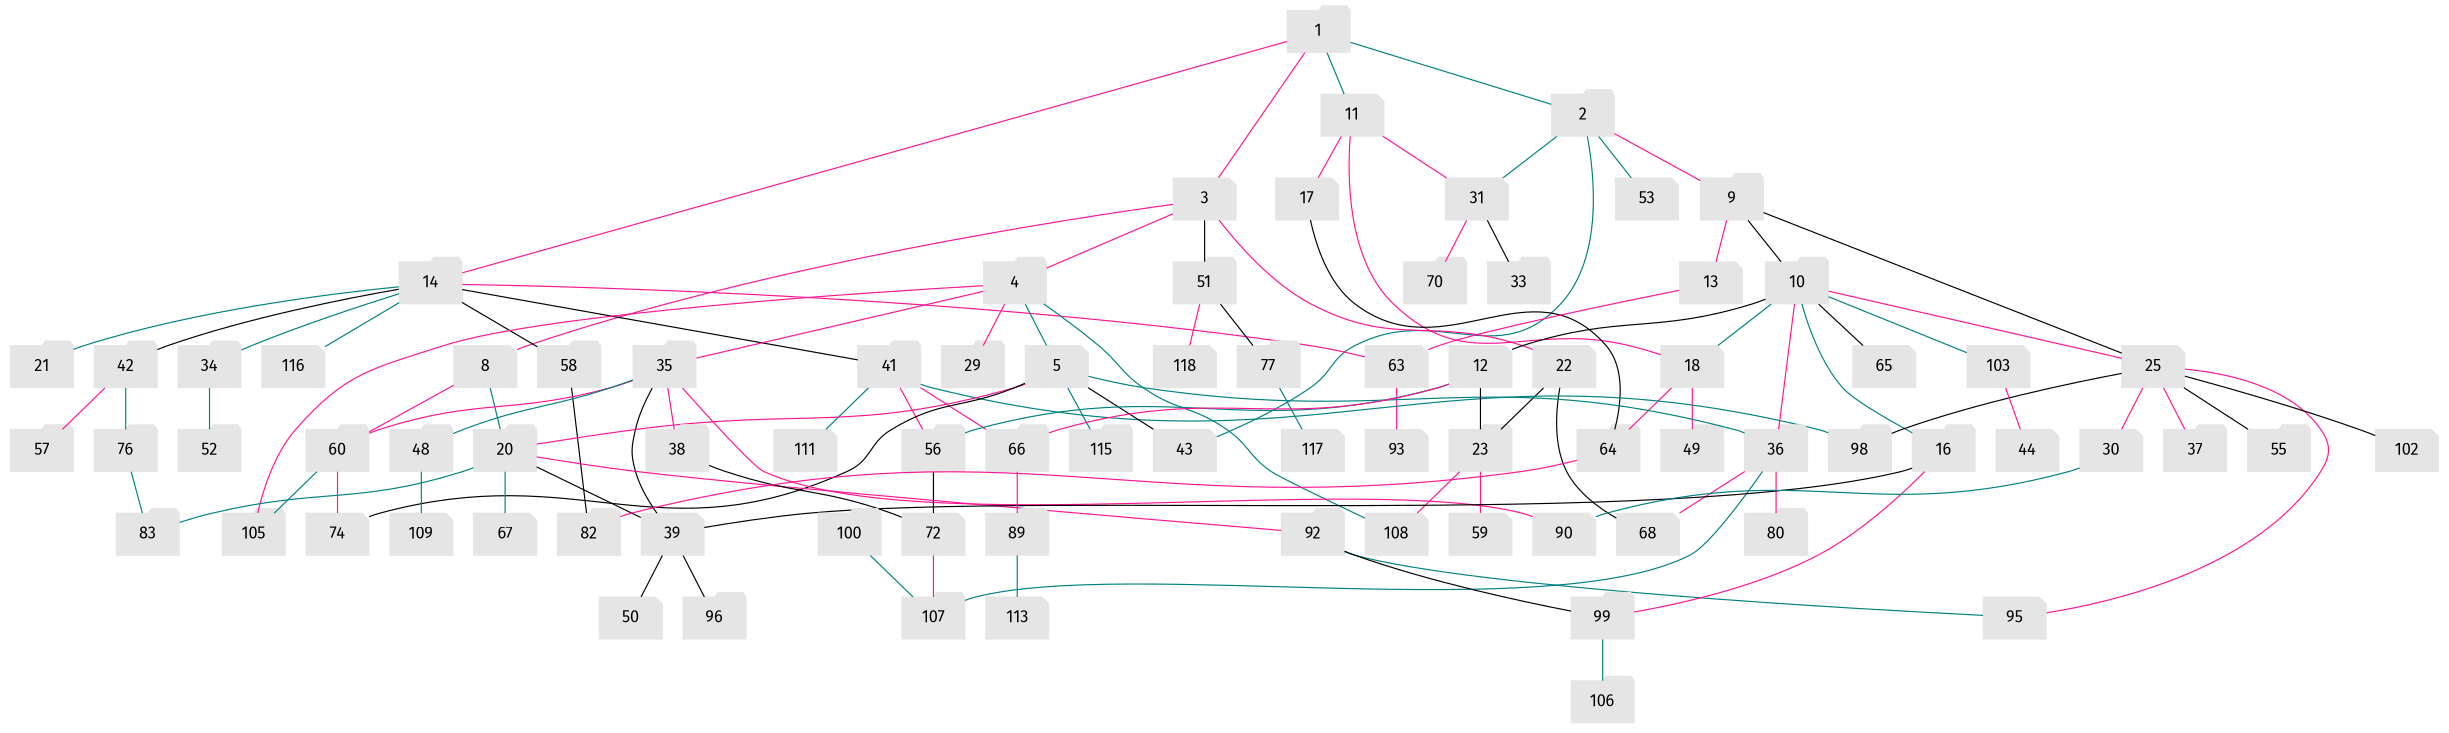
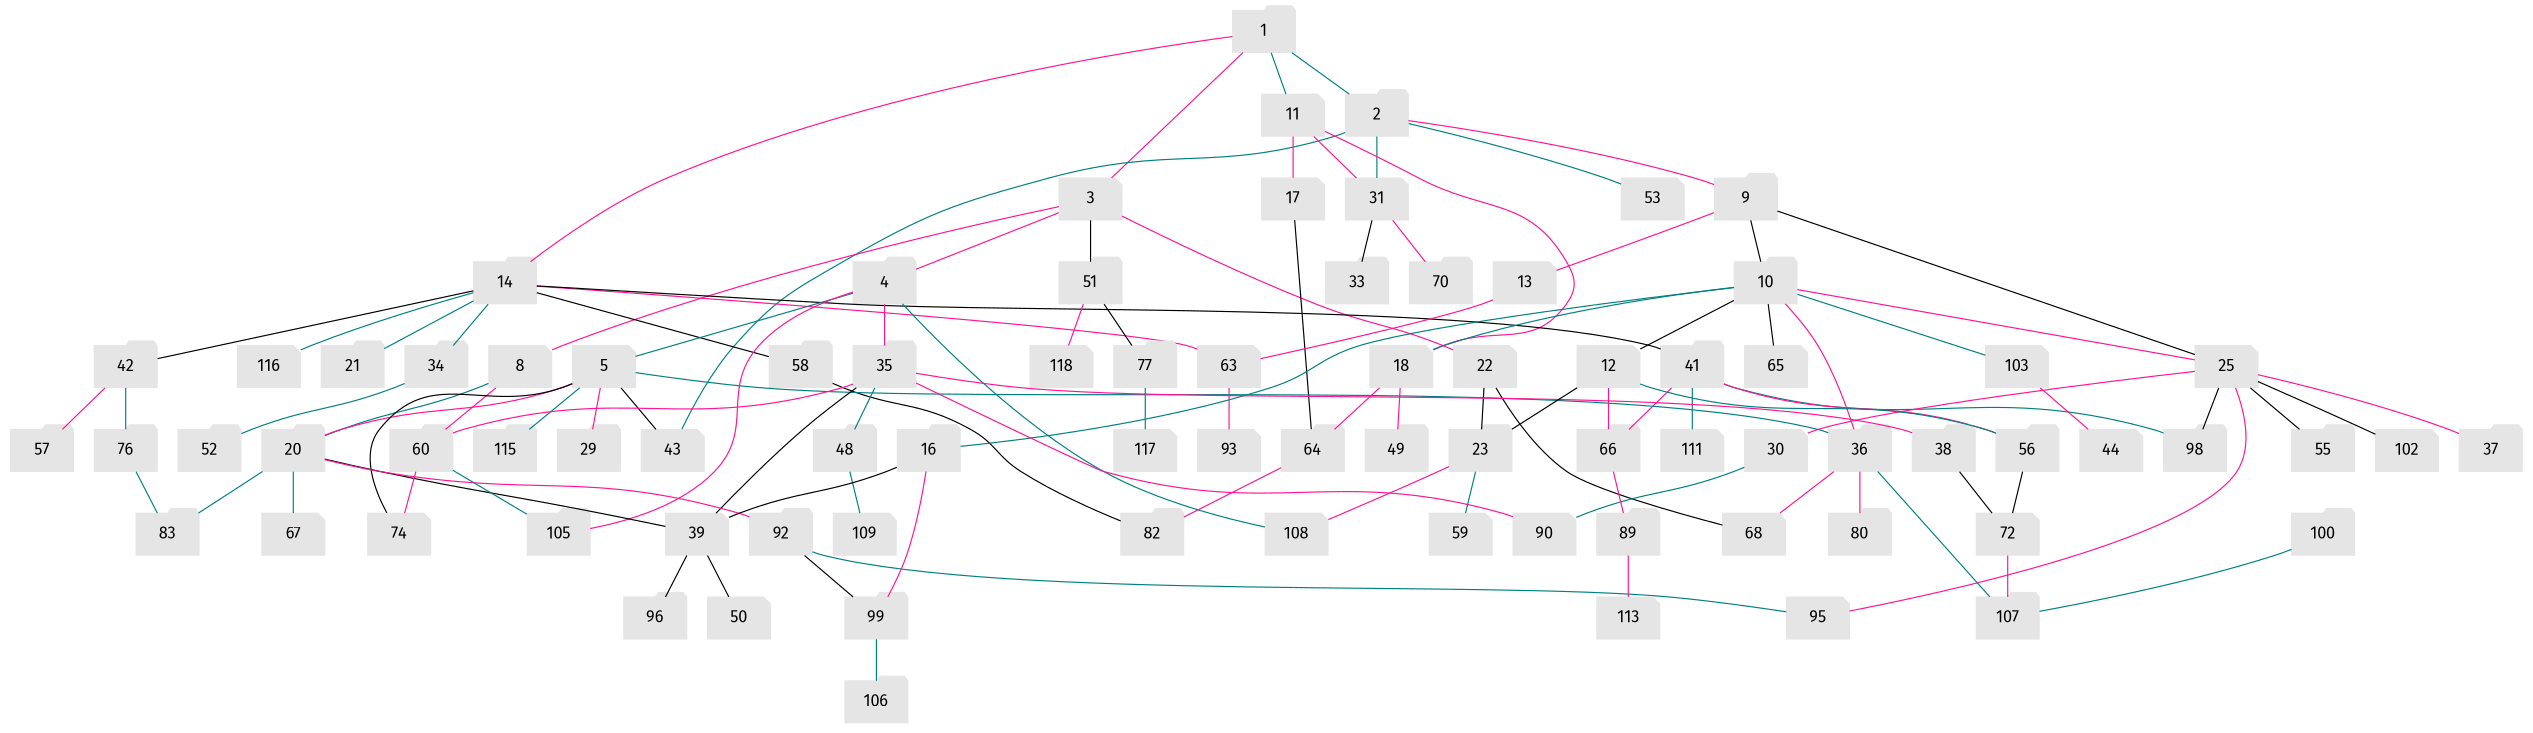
edge "4" -- "29": now "5" -- "29"
edge "23" -- "59": color deeppink -> teal
edge "89" -- "113": color teal -> deeppink
